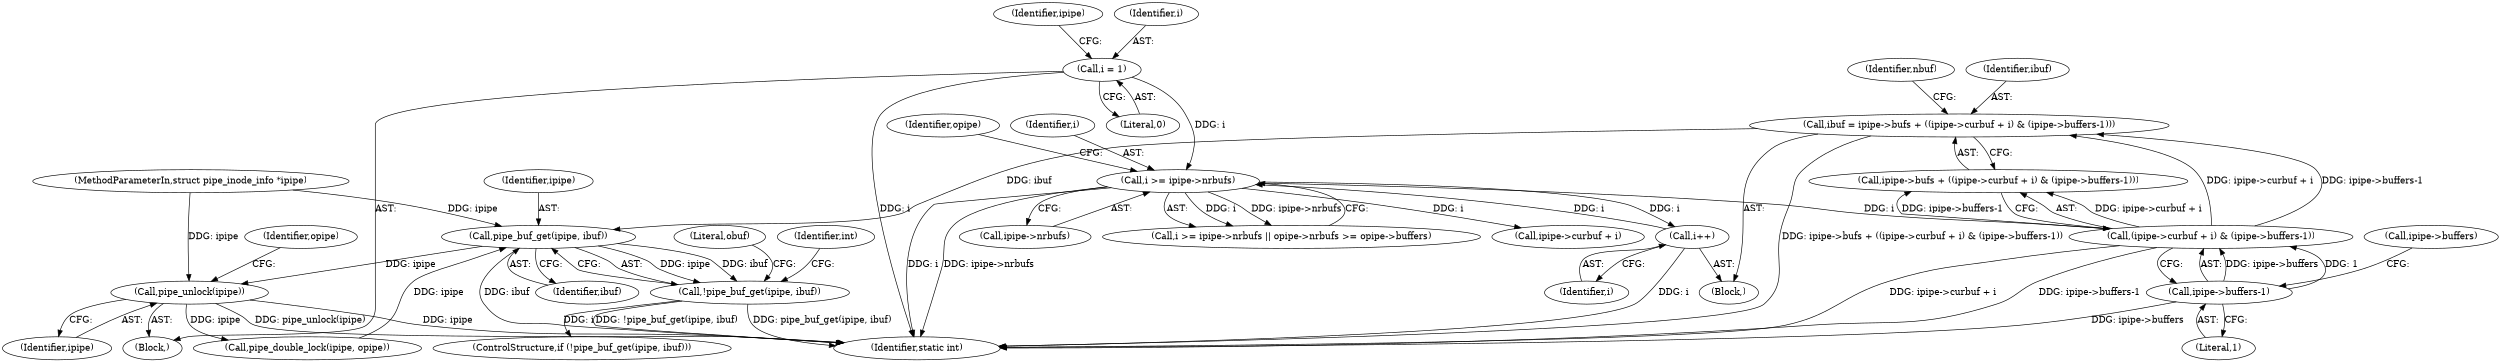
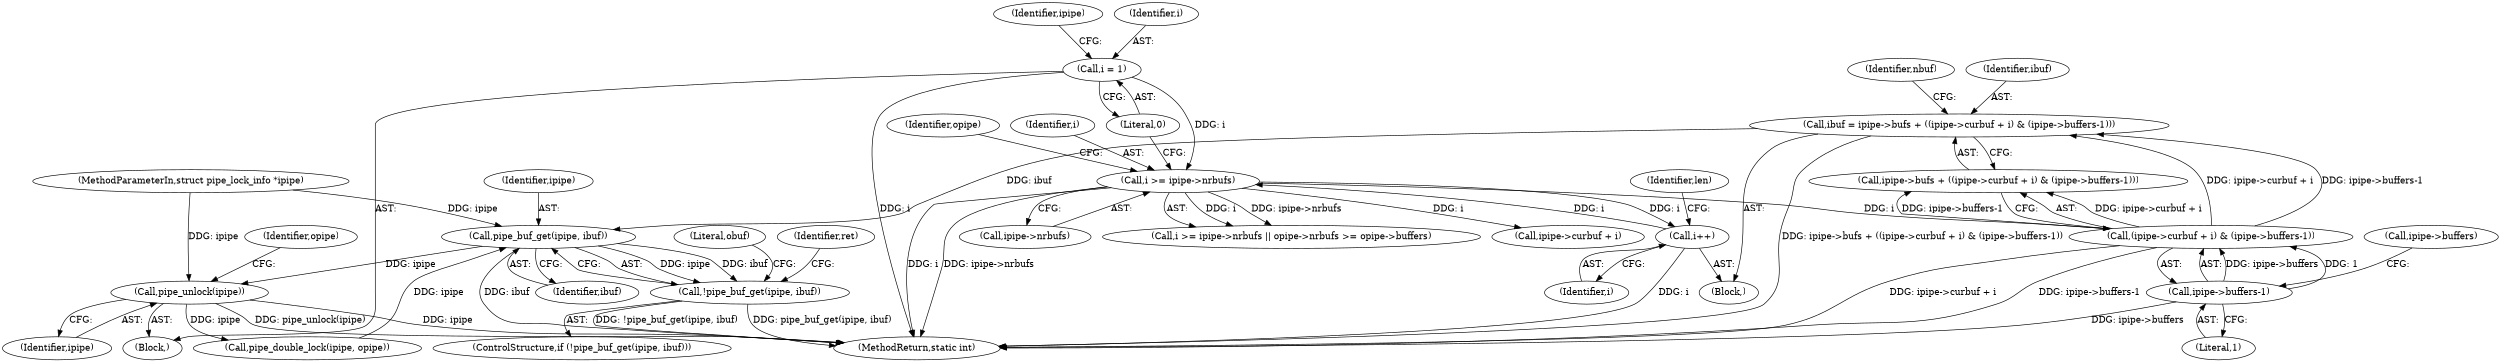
node "(MethodParameterIn,struct pipe_inode_info *ipipe)": label "(MethodParameterIn,struct pipe_inode_info *ipipe)" -> "(MethodParameterIn,struct pipe_lock_info *ipipe)"
node "(Identifier,len)": added
edge "(Call,i >= ipipe->nrbufs || opipe->nrbufs >= opipe->buffers)" -> "(Call,i >= ipipe->nrbufs)": now "(Literal,0)" -> "(Call,i >= ipipe->nrbufs)"
node "(Identifier,int)": label "(Identifier,int)" -> "(Identifier,ret)"
edge "(Call,(ipipe->curbuf + i) & (ipipe->buffers-1))" -> "(Call,ipipe->buffers-1)": label "CFG: " -> "AST: "
edge "(Call,!pipe_buf_get(ipipe, ibuf))" -> "(ControlStructure,if (!pipe_buf_get(ipipe, ibuf)))": label "DDG: i" -> "AST: "
node "(Identifier,static int)": label "(Identifier,static int)" -> "(MethodReturn,static int)"
